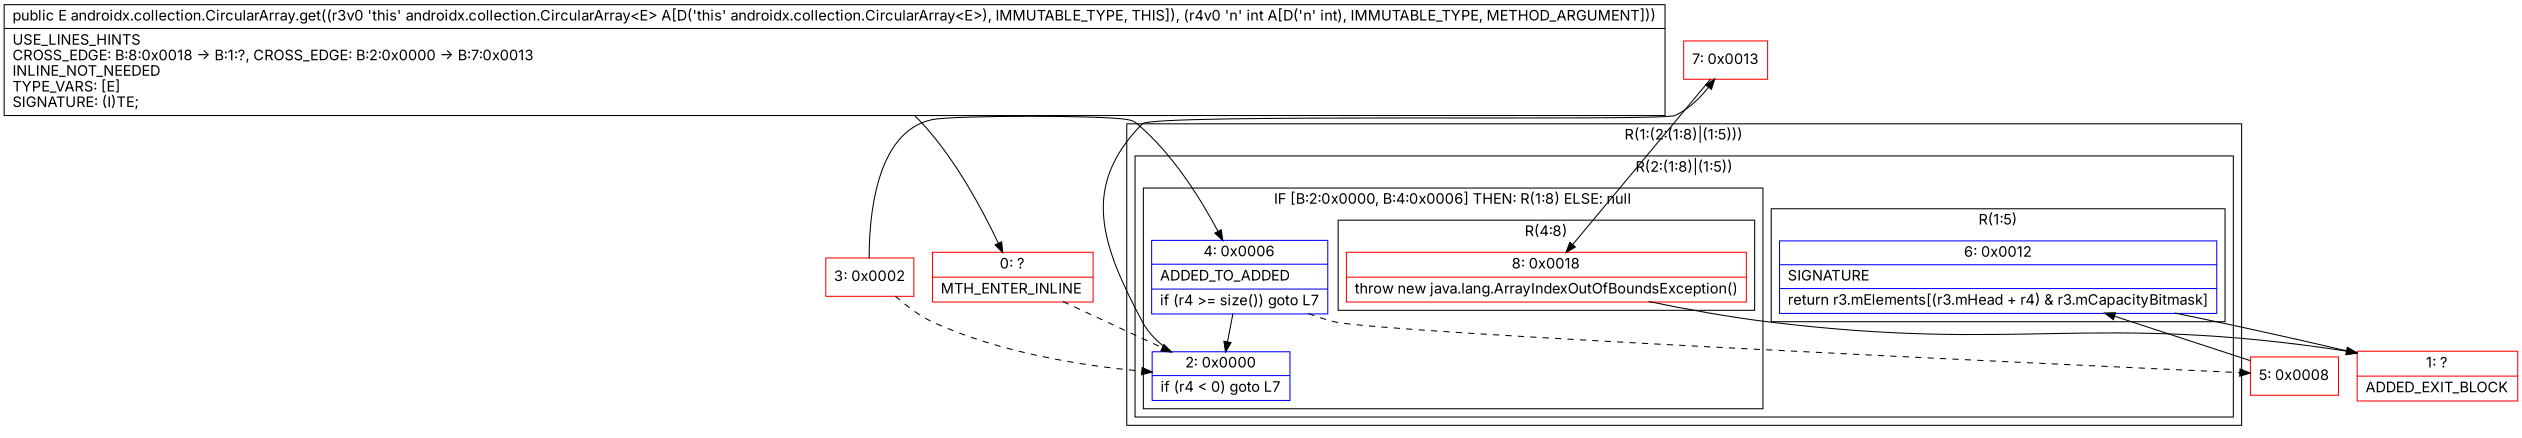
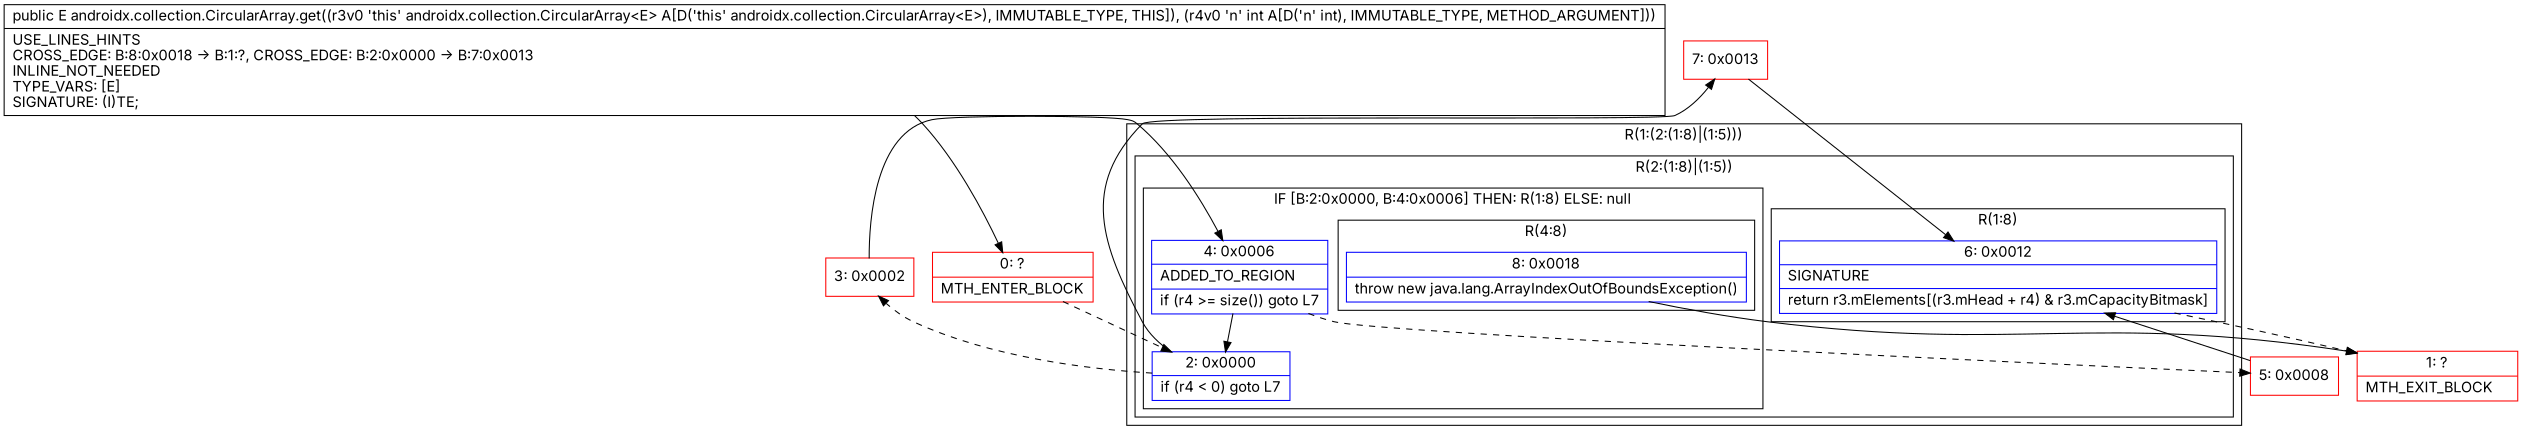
edge "7: 0x0013" -> "8: 0x0018": now "7: 0x0013" -> "6: 0x0012"
cluster "R(1:5)": label "R(1:5)" -> "R(1:8)"
node "4: 0x0006": text "ADDED_TO_ADDED" -> "ADDED_TO_REGION"
node "8: 0x0018": color red -> blue
node "0: ?": text "MTH_ENTER_INLINE" -> "MTH_ENTER_BLOCK"
edge "6: 0x0012" -> "1: ?": style solid -> dashed
edge "3: 0x0002" -> "2: 0x0000": reversed
node "1: ?": text "ADDED_EXIT_BLOCK" -> "MTH_EXIT_BLOCK"
